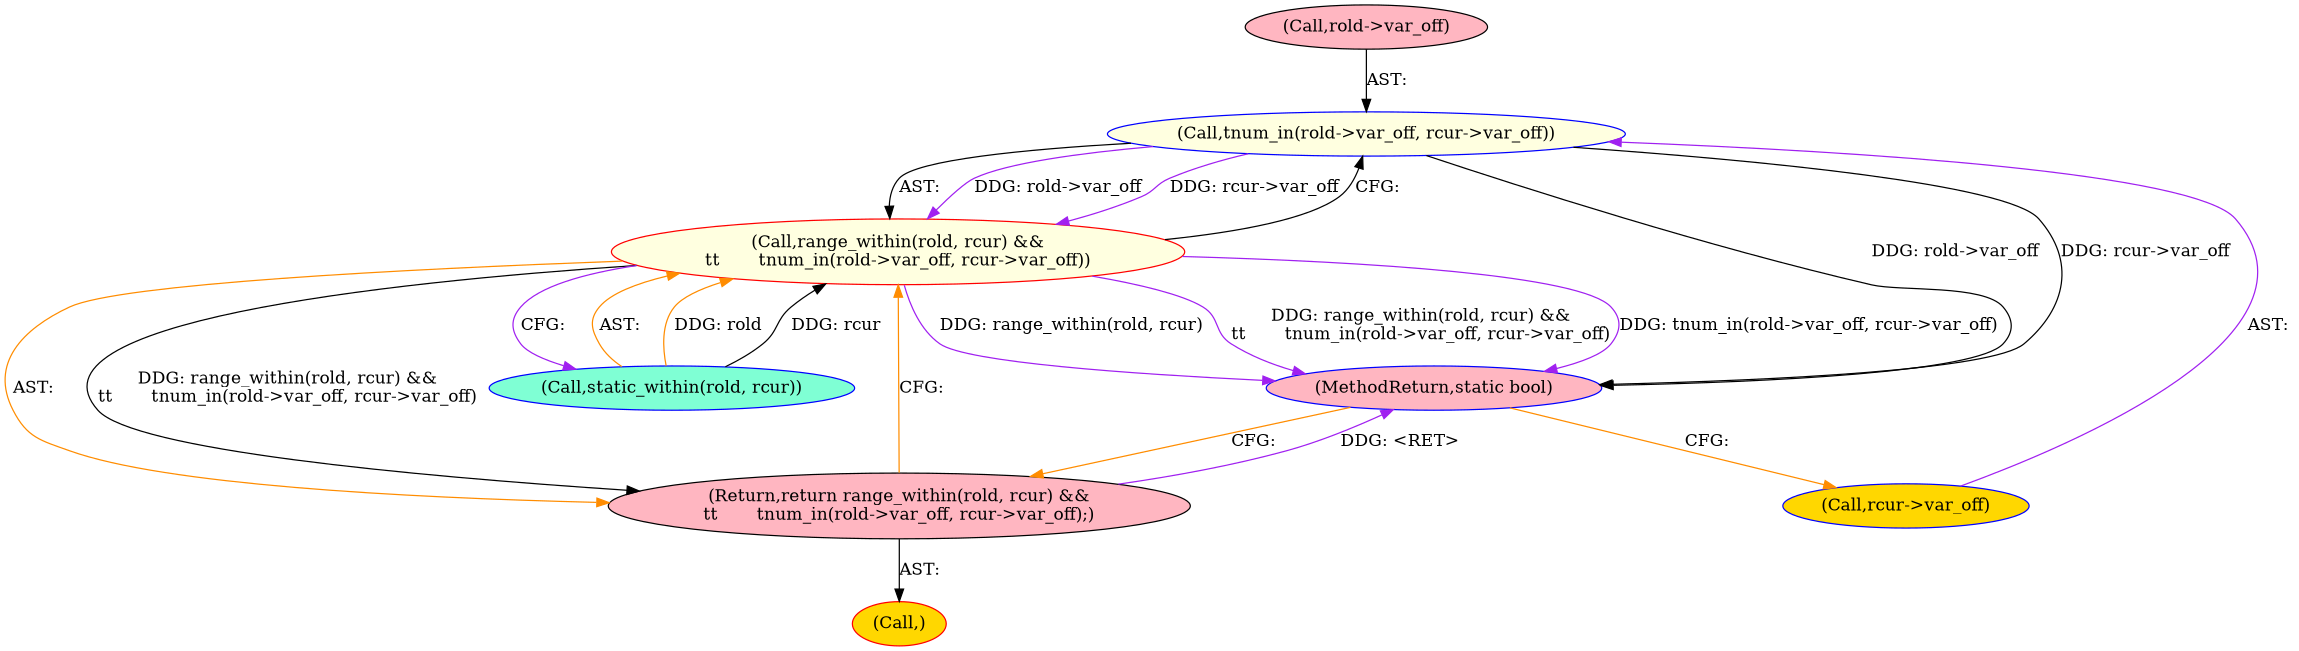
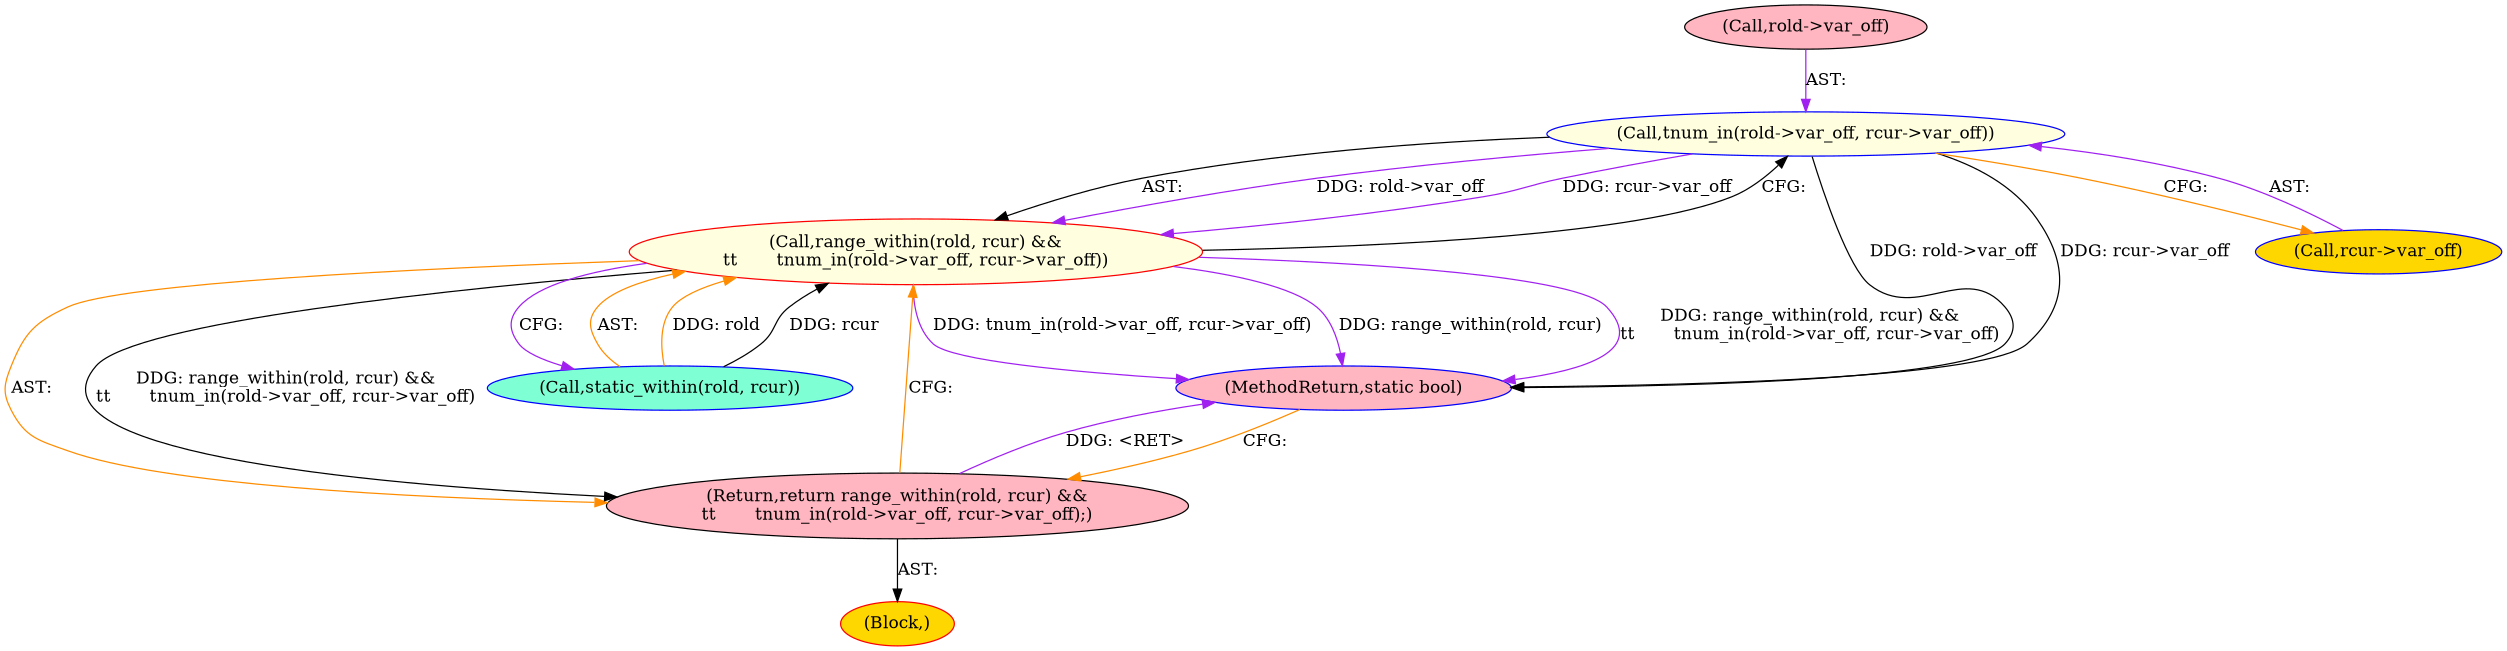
edge "(Call,rold->var_off)" -> "(Call,tnum_in(rold->var_off, rcur->var_off))": color black -> purple
edge "(MethodReturn,static bool)" -> "(Call,rcur->var_off)": now "(Call,tnum_in(rold->var_off, rcur->var_off))" -> "(Call,rcur->var_off)"
node "(Call,)": label "(Call,)" -> "(Block,)"
